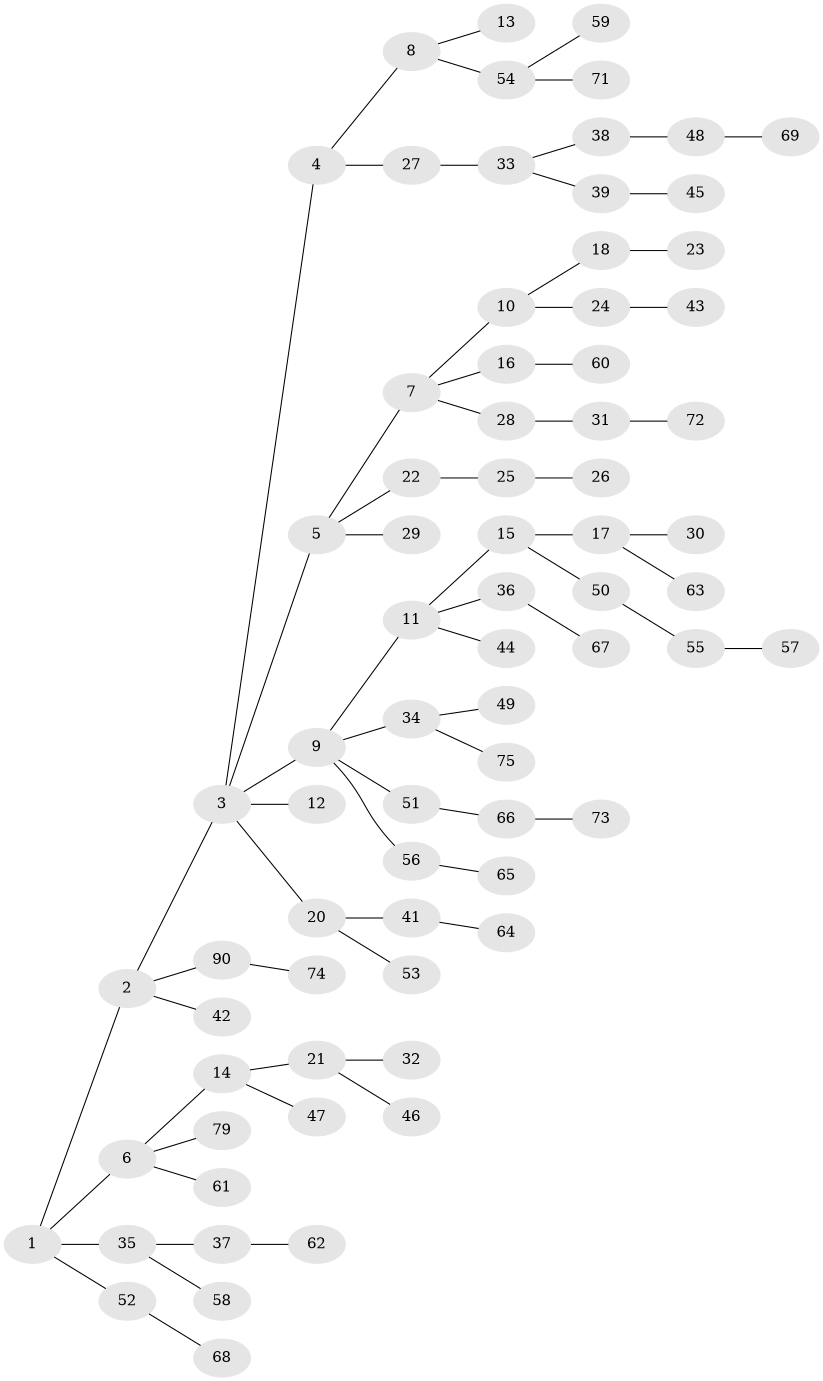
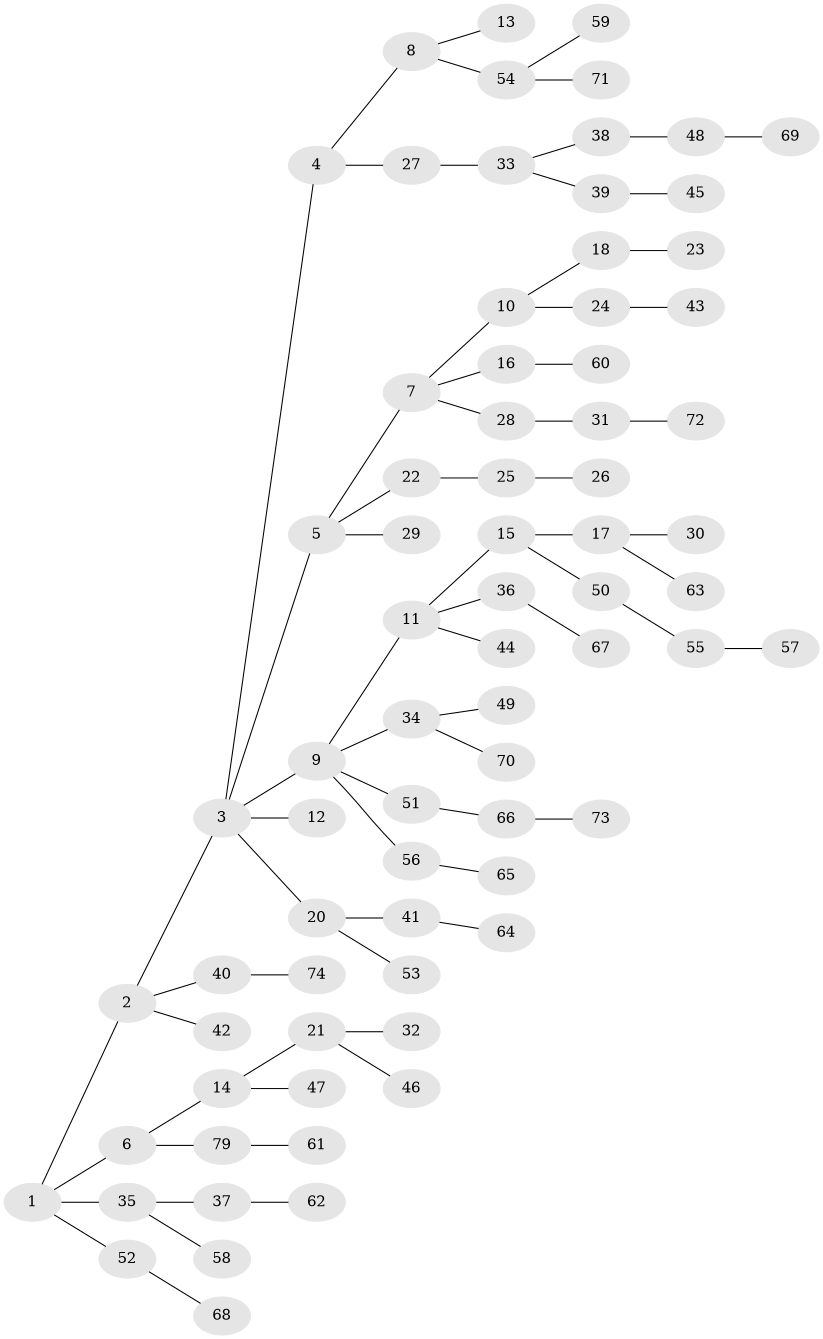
node "75": label "75" -> "70"
node "90": label "90" -> "40"
edge "6" -- "61": now "79" -- "61"
